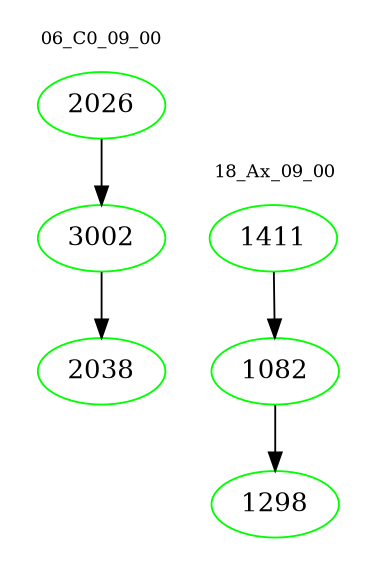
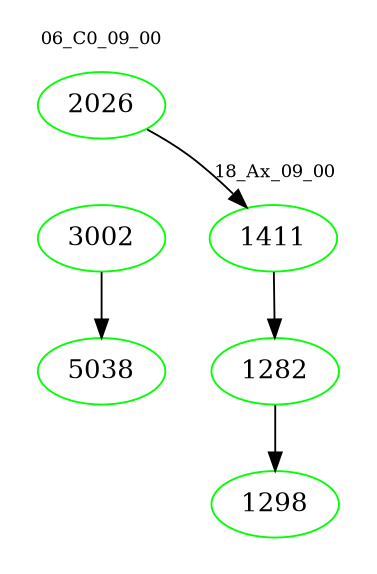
edge "2026" -> "3002": now "2026" -> "1411"
node "2038": label "2038" -> "5038"
node "1082": label "1082" -> "1282"
